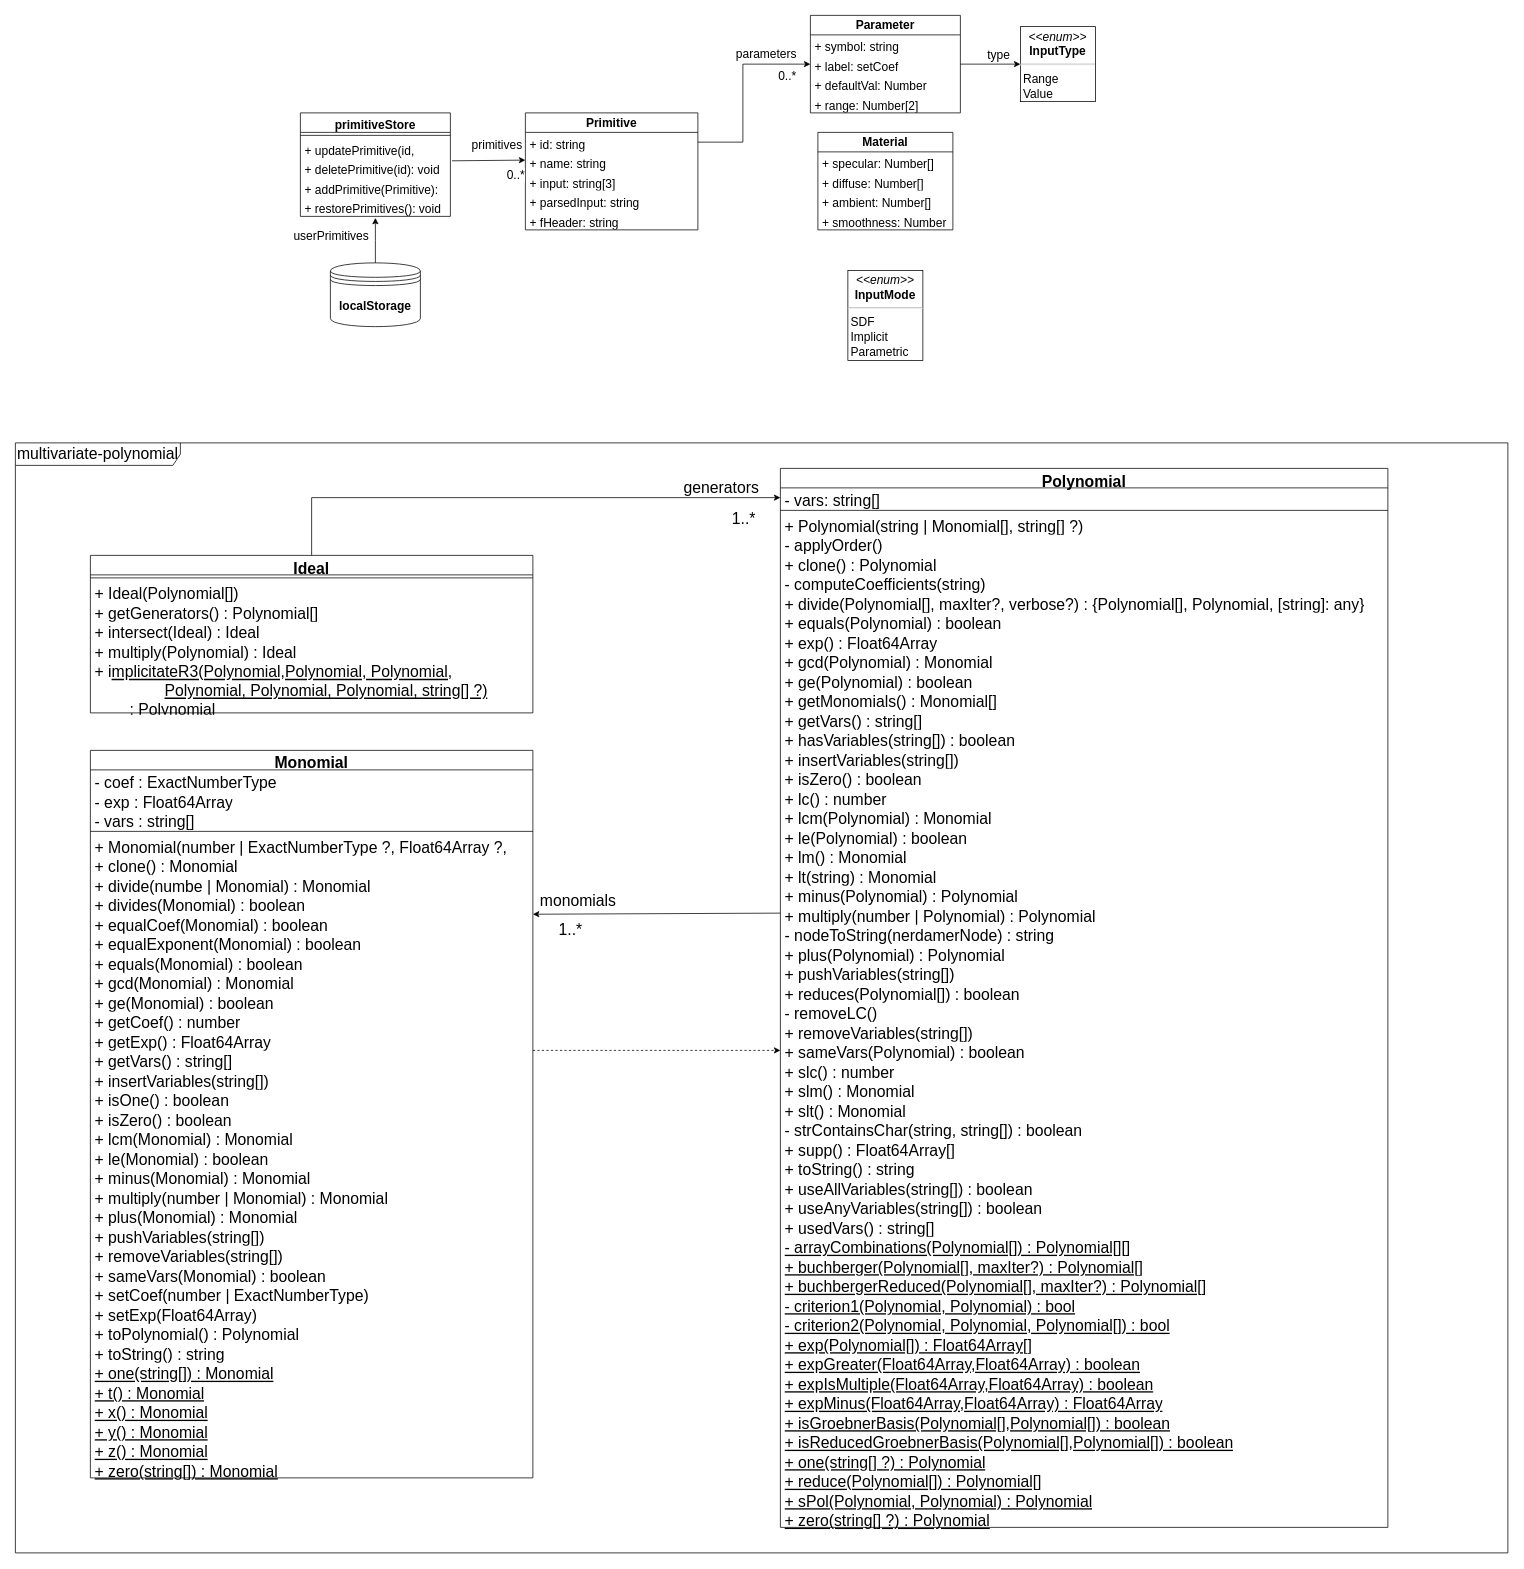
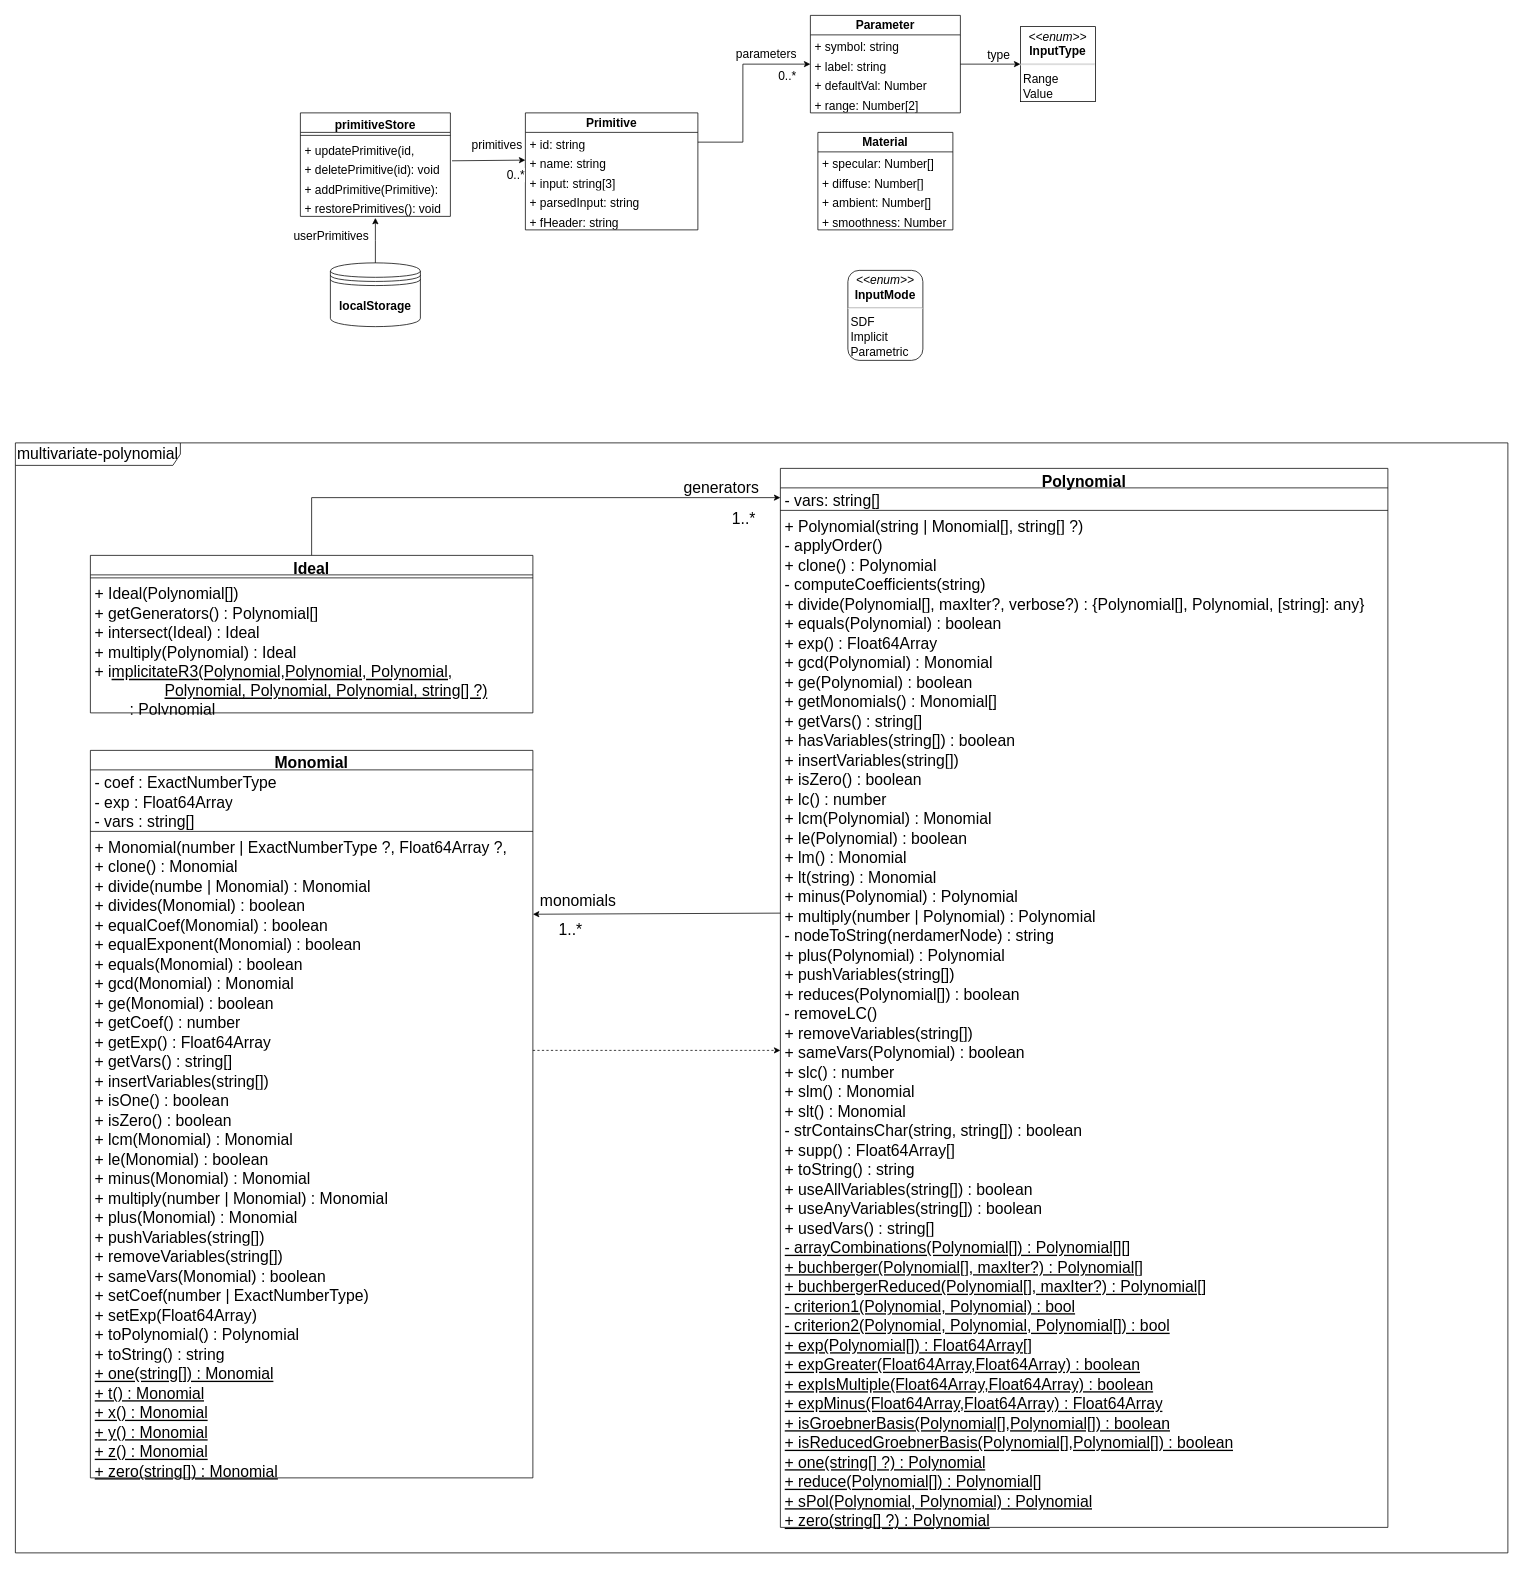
node "+ label: setCoef": label "+ label: setCoef" -> "+ label: string"
node "<<enum>>InputMode SDF Implicit Parametric": shape rectangle -> rounded rectangle
